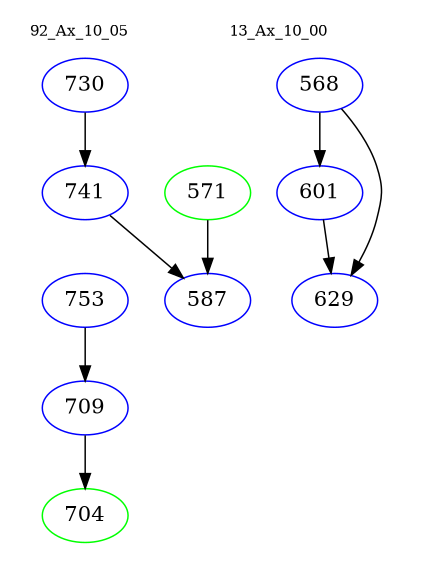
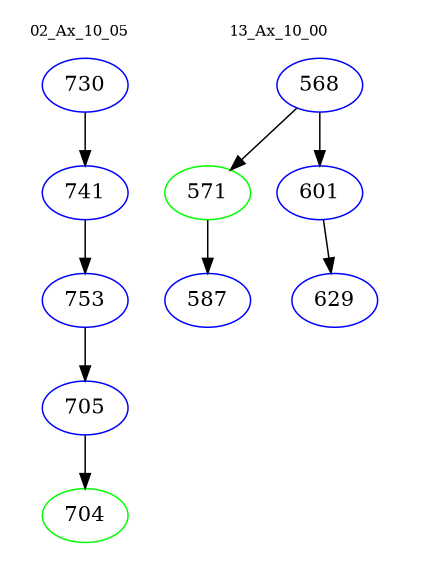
cluster "92_Ax_10_05": label "92_Ax_10_05" -> "02_Ax_10_05"
edge "568" -> "629": now "568" -> "571"
edge "741" -> "587": now "741" -> "753"
node "709": label "709" -> "705"
